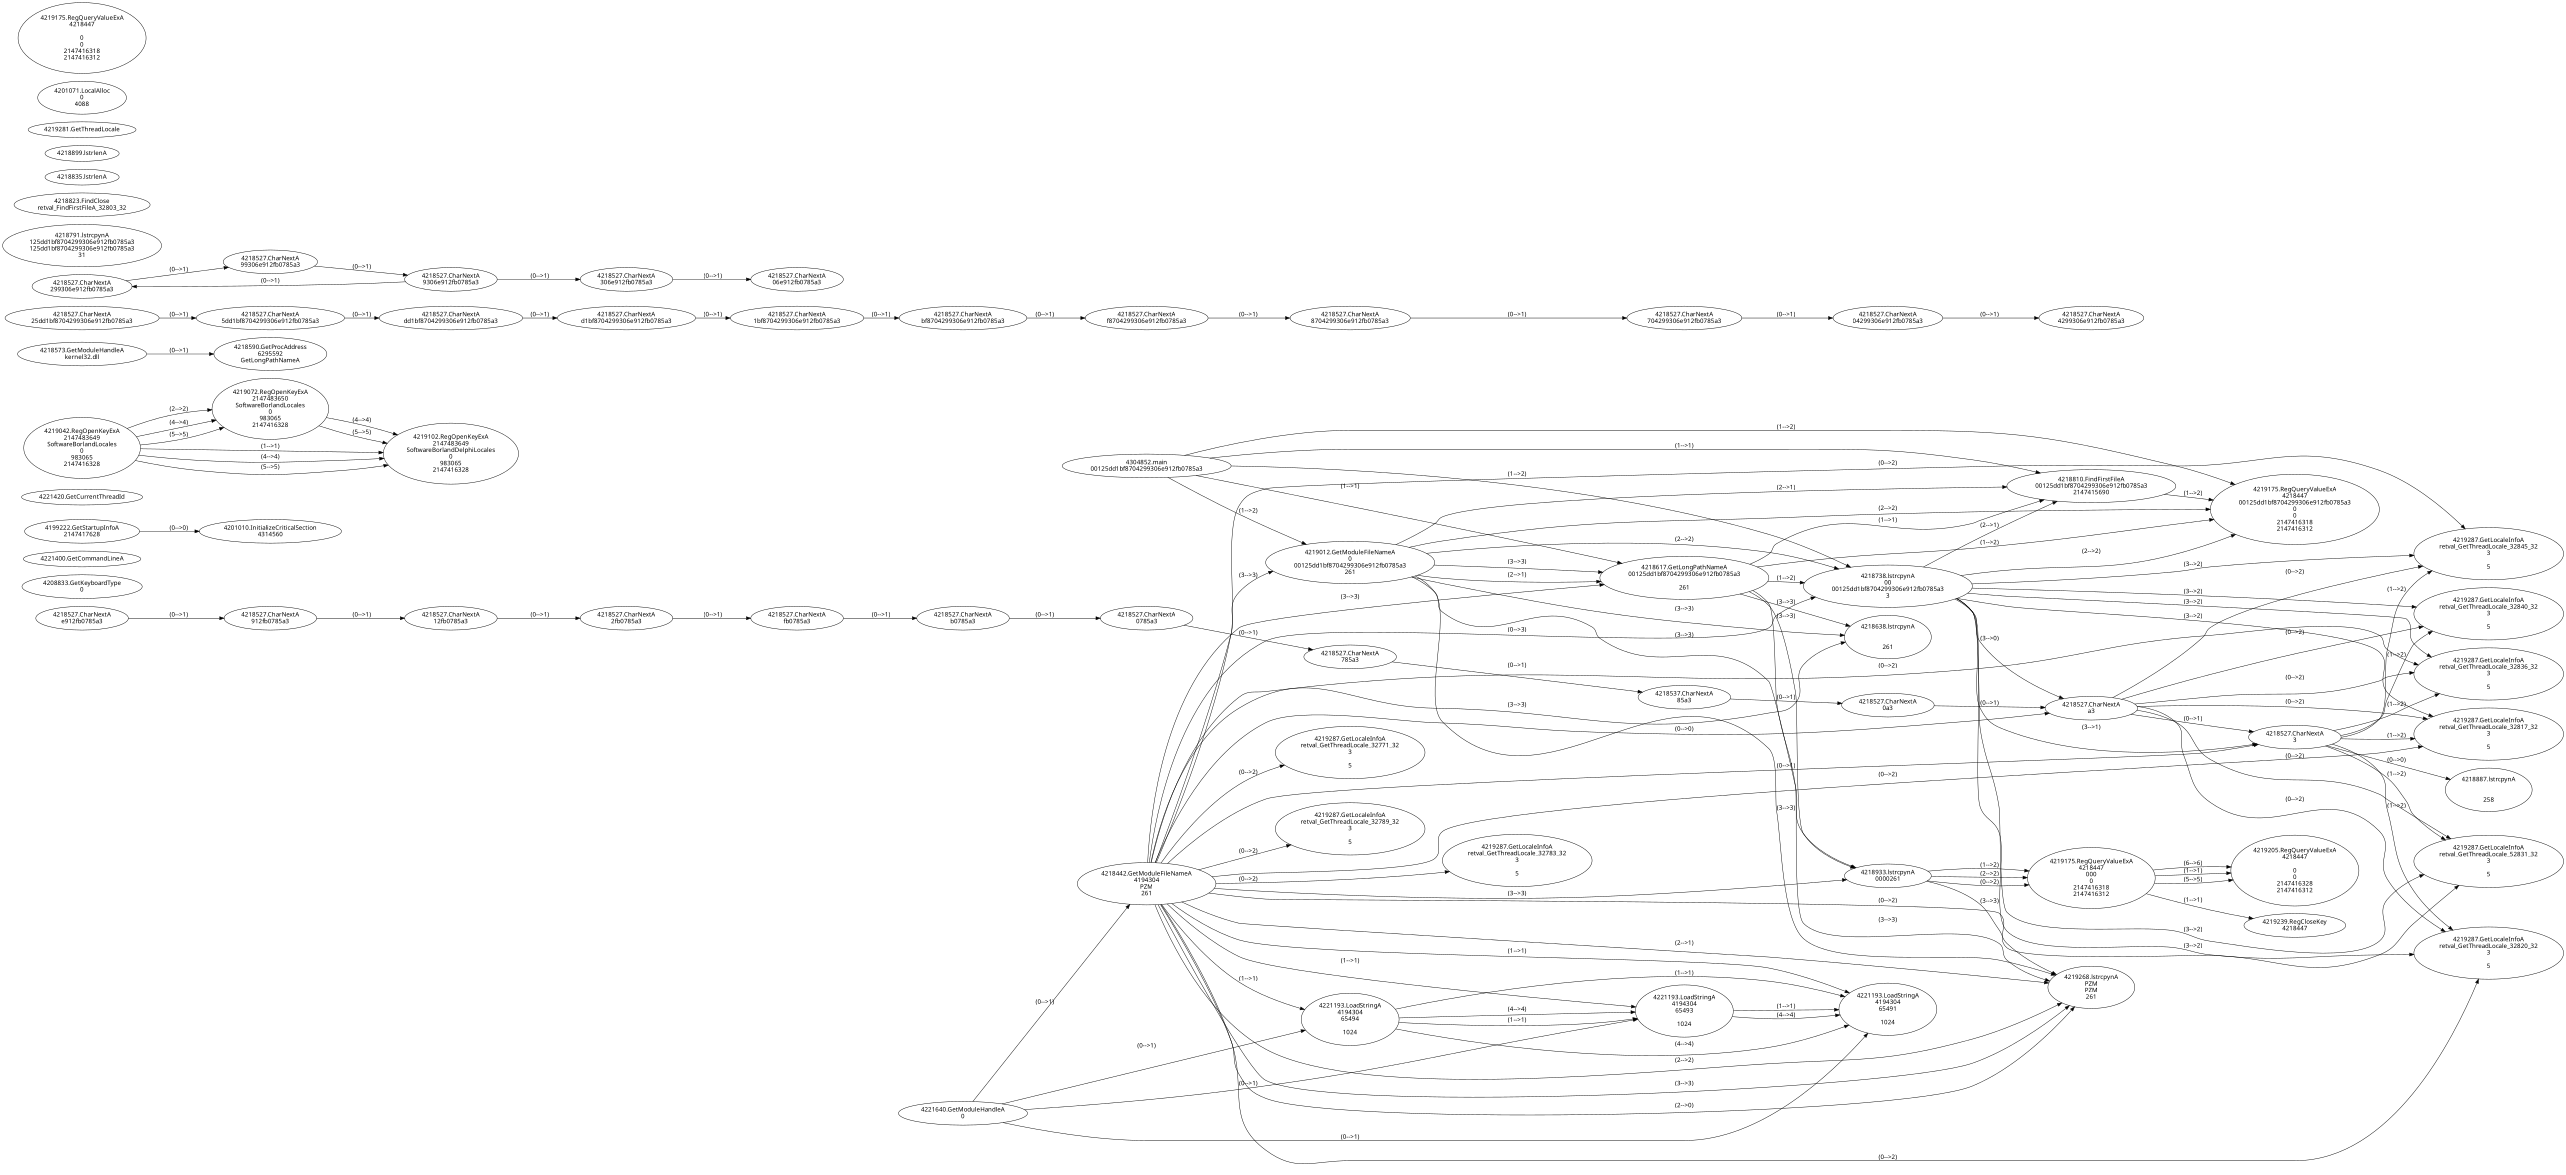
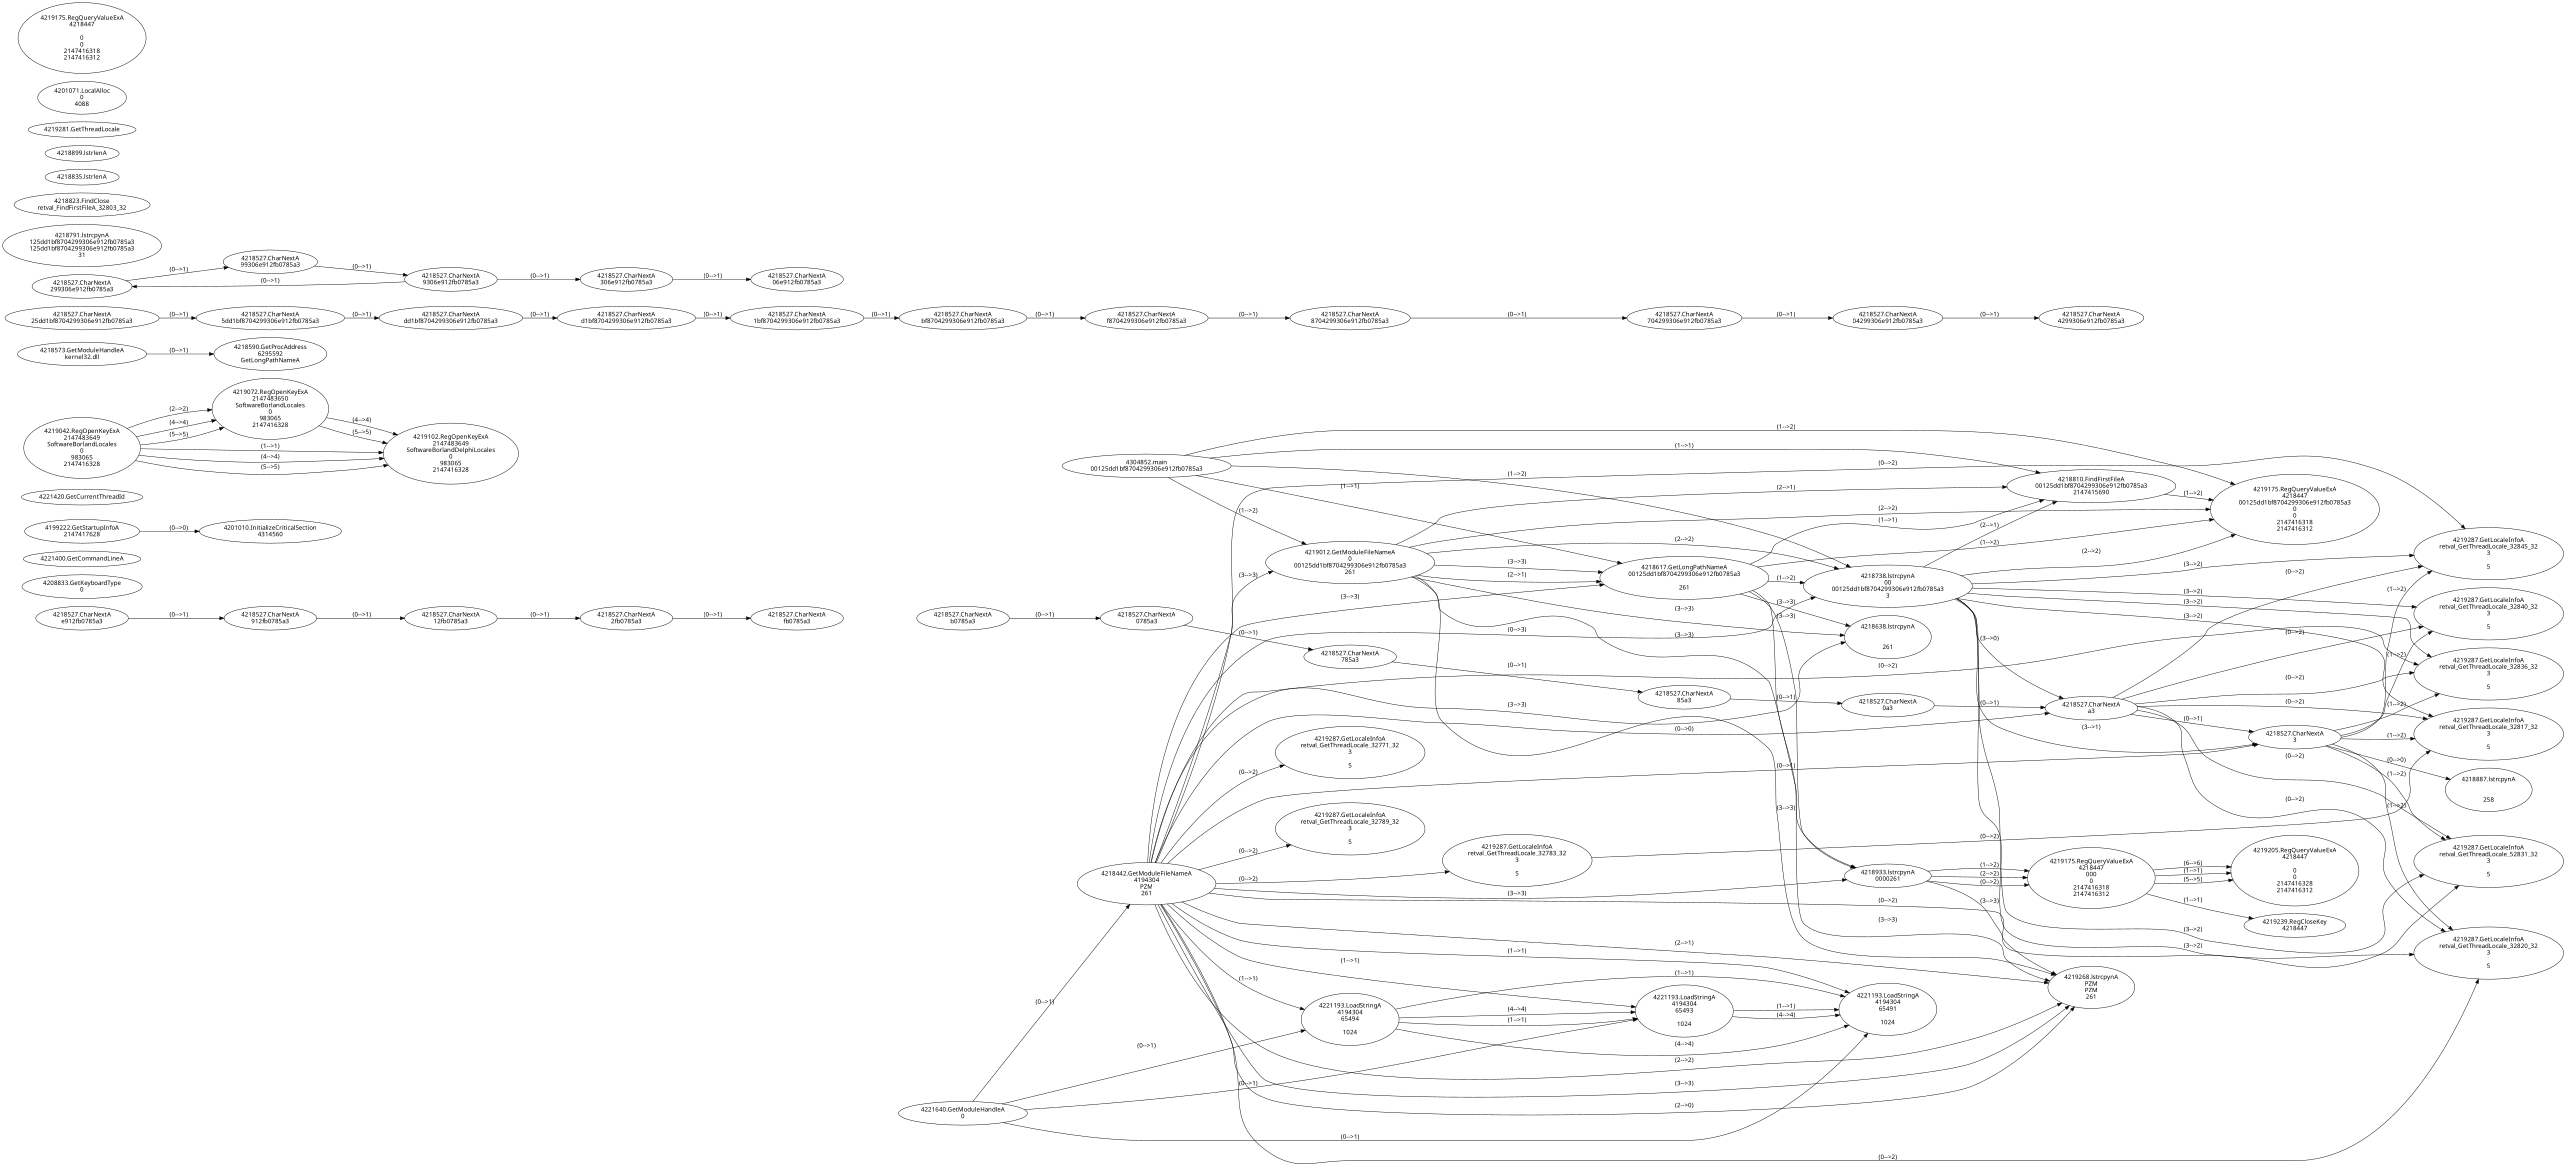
edge "4218527.CharNextA fb0785a3" -> "4218527.CharNextA b0785a3": removed, label "(0-->1)"
node "4218537.CharNextA 85a3": label "4218537.CharNextA 85a3" -> "4218527.CharNextA 85a3"
edge "4218442.GetModuleFileNameA 4194304 PZM 261" -> "4219287.GetLocaleInfoA retval_GetThreadLocale_32817_32 3 5": now "4219287.GetLocaleInfoA retval_GetThreadLocale_32783_32 3 5" -> "4219287.GetLocaleInfoA retval_GetThreadLocale_32817_32 3 5"
